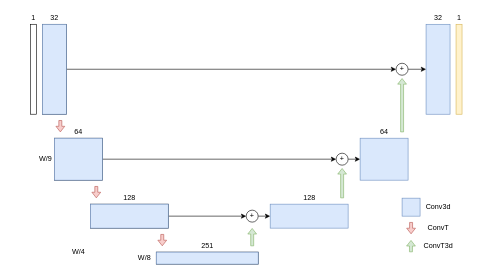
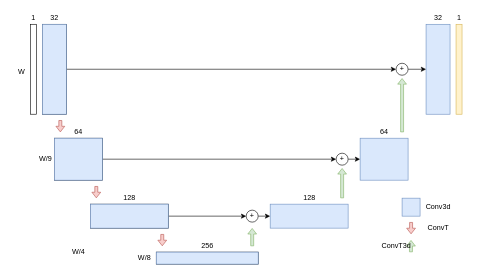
node "W": added
node "251": label "251" -> "256"
node "ConvT3d": moved (438, 246) -> (396, 246)
